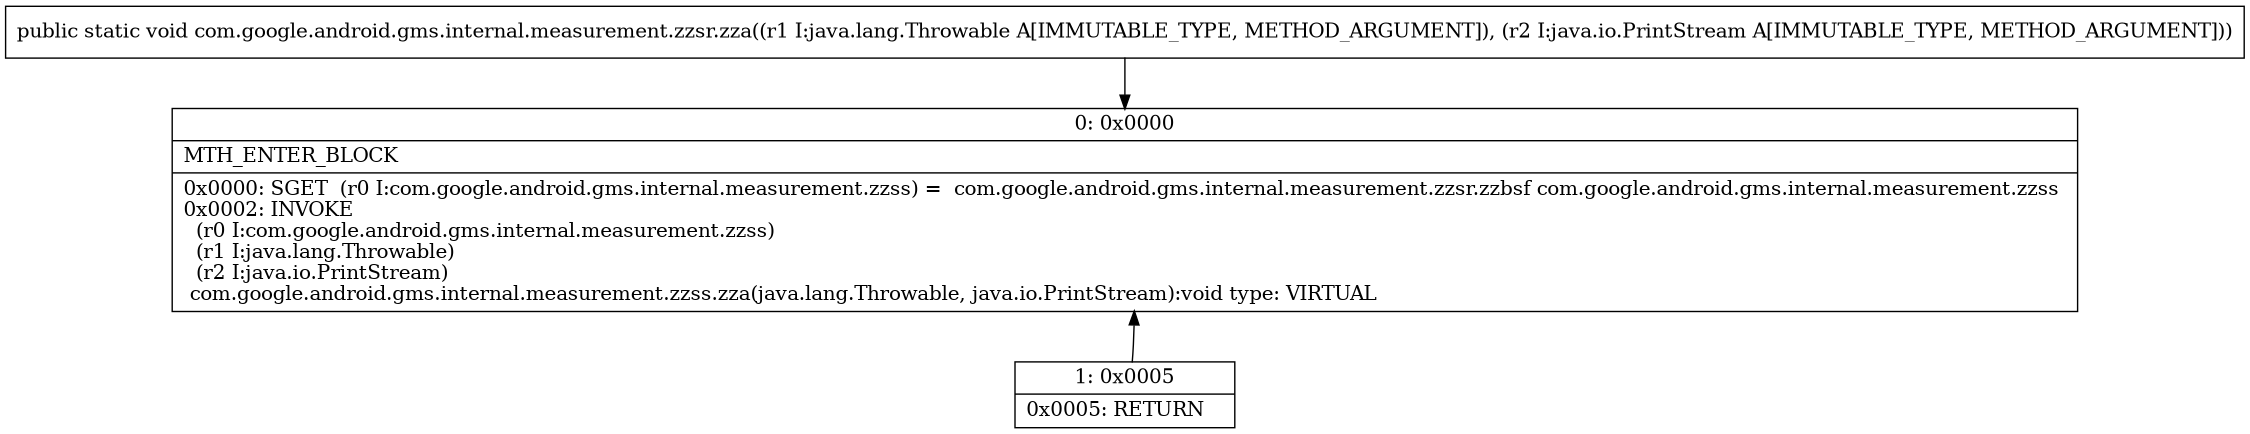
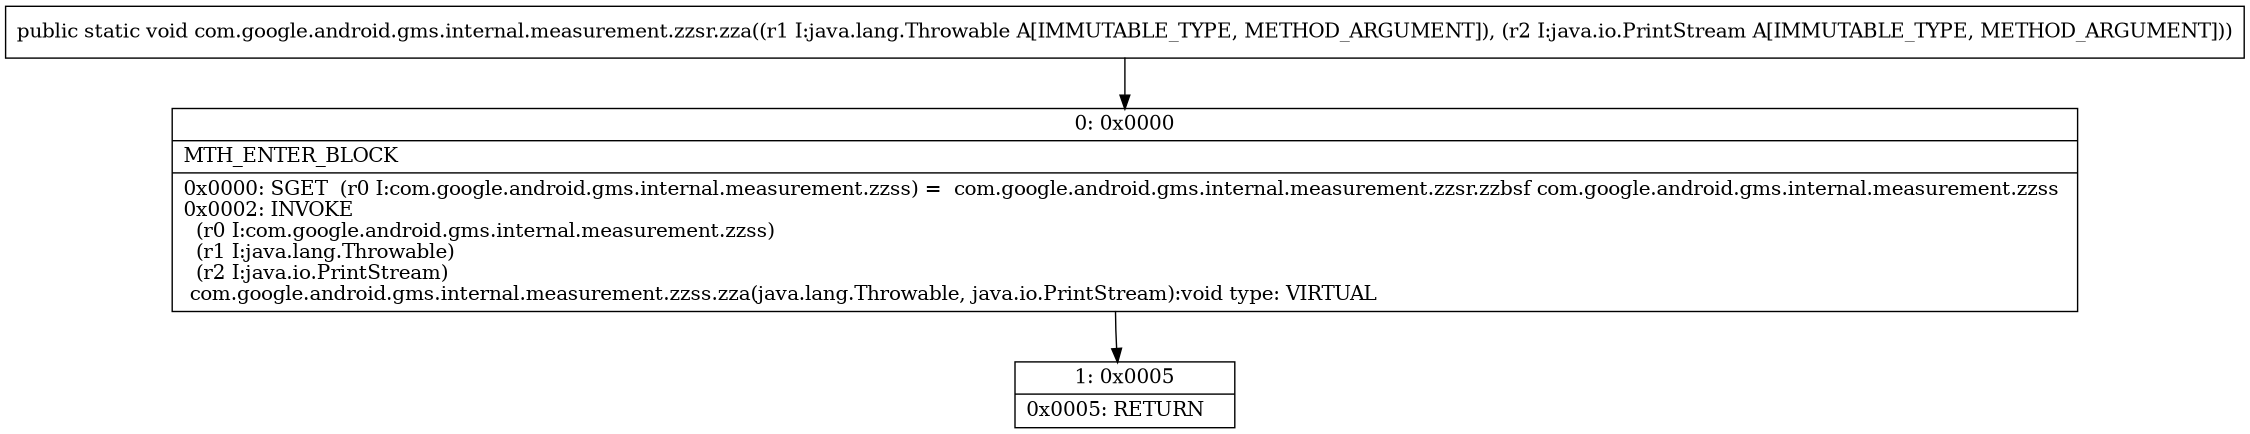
edge "1: 0x0005" -> "0: 0x0000": reversed
